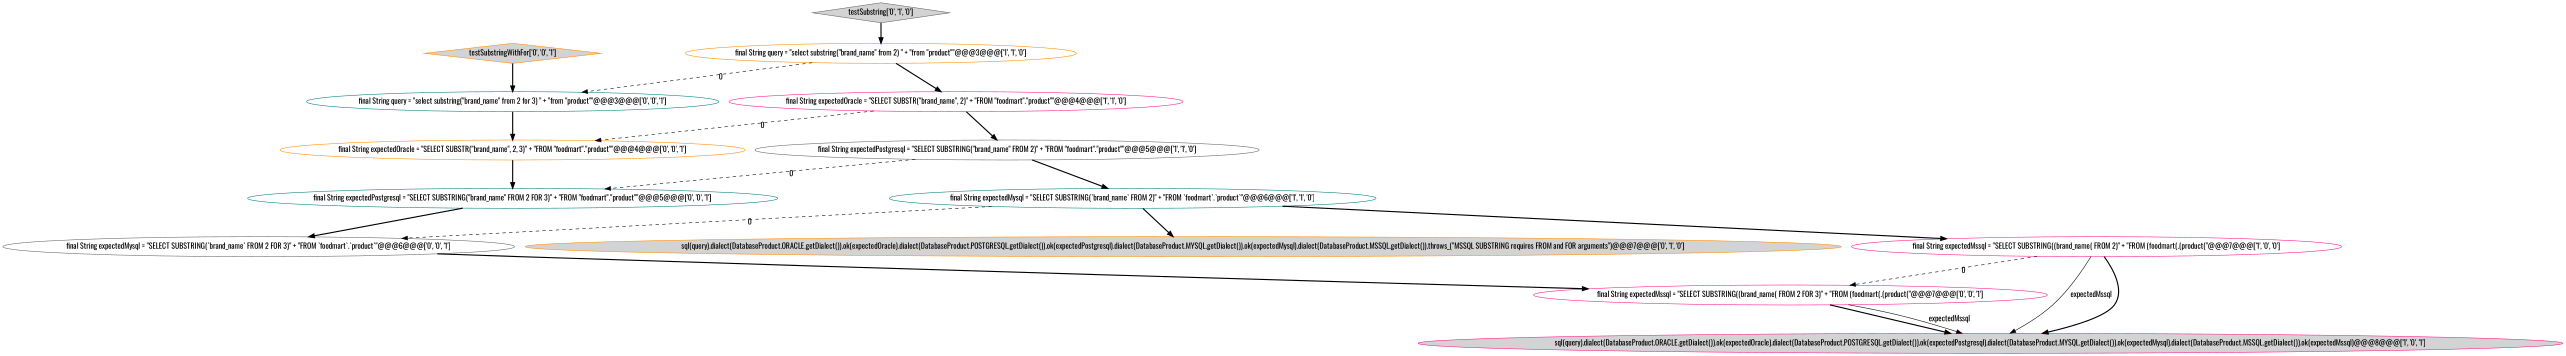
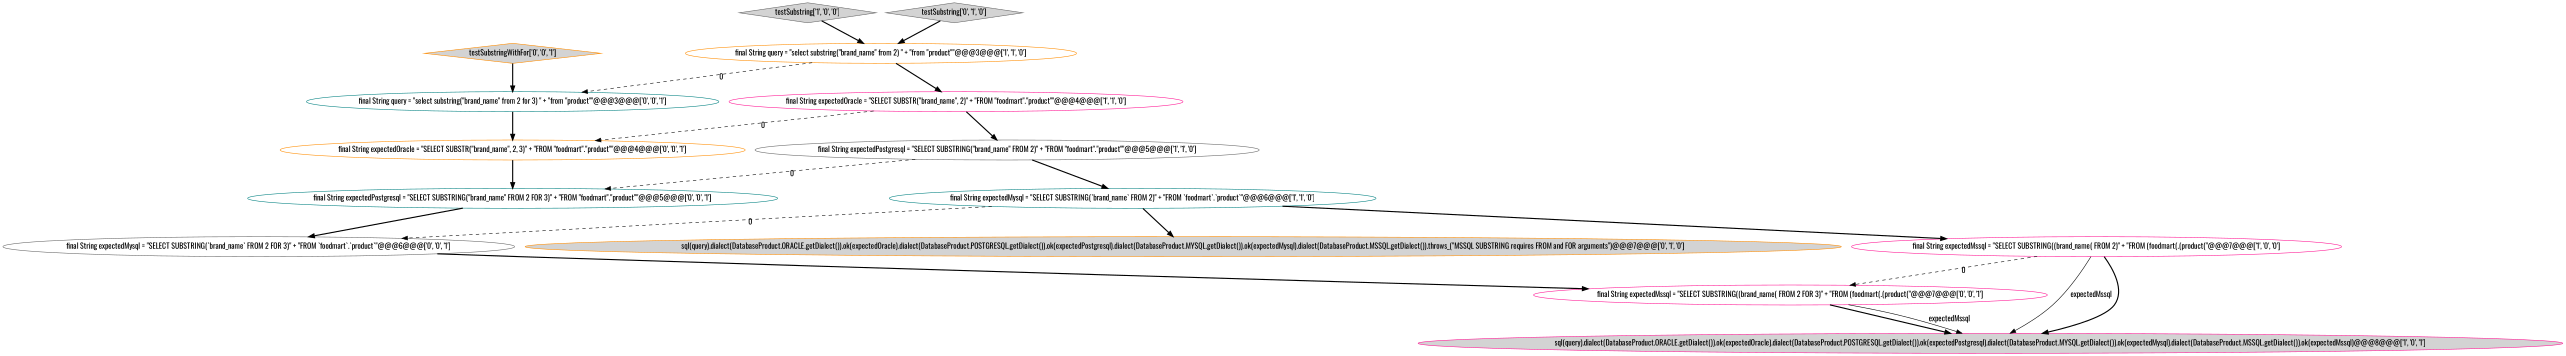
node "testSubstring['1', '0', '0']": added
